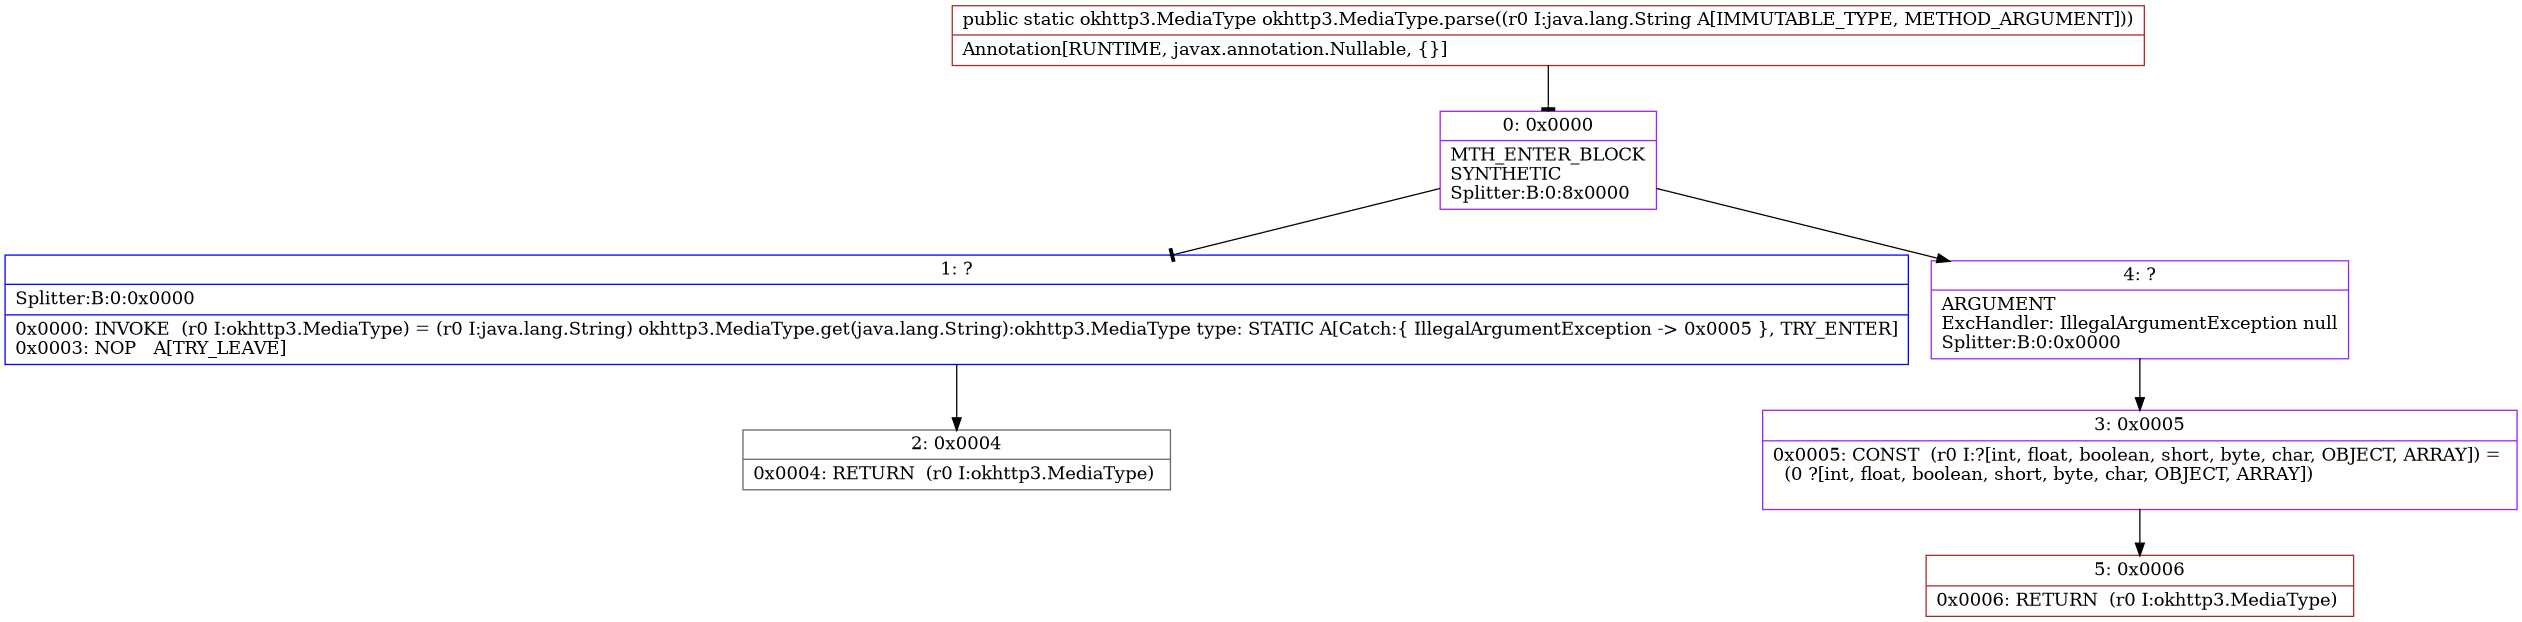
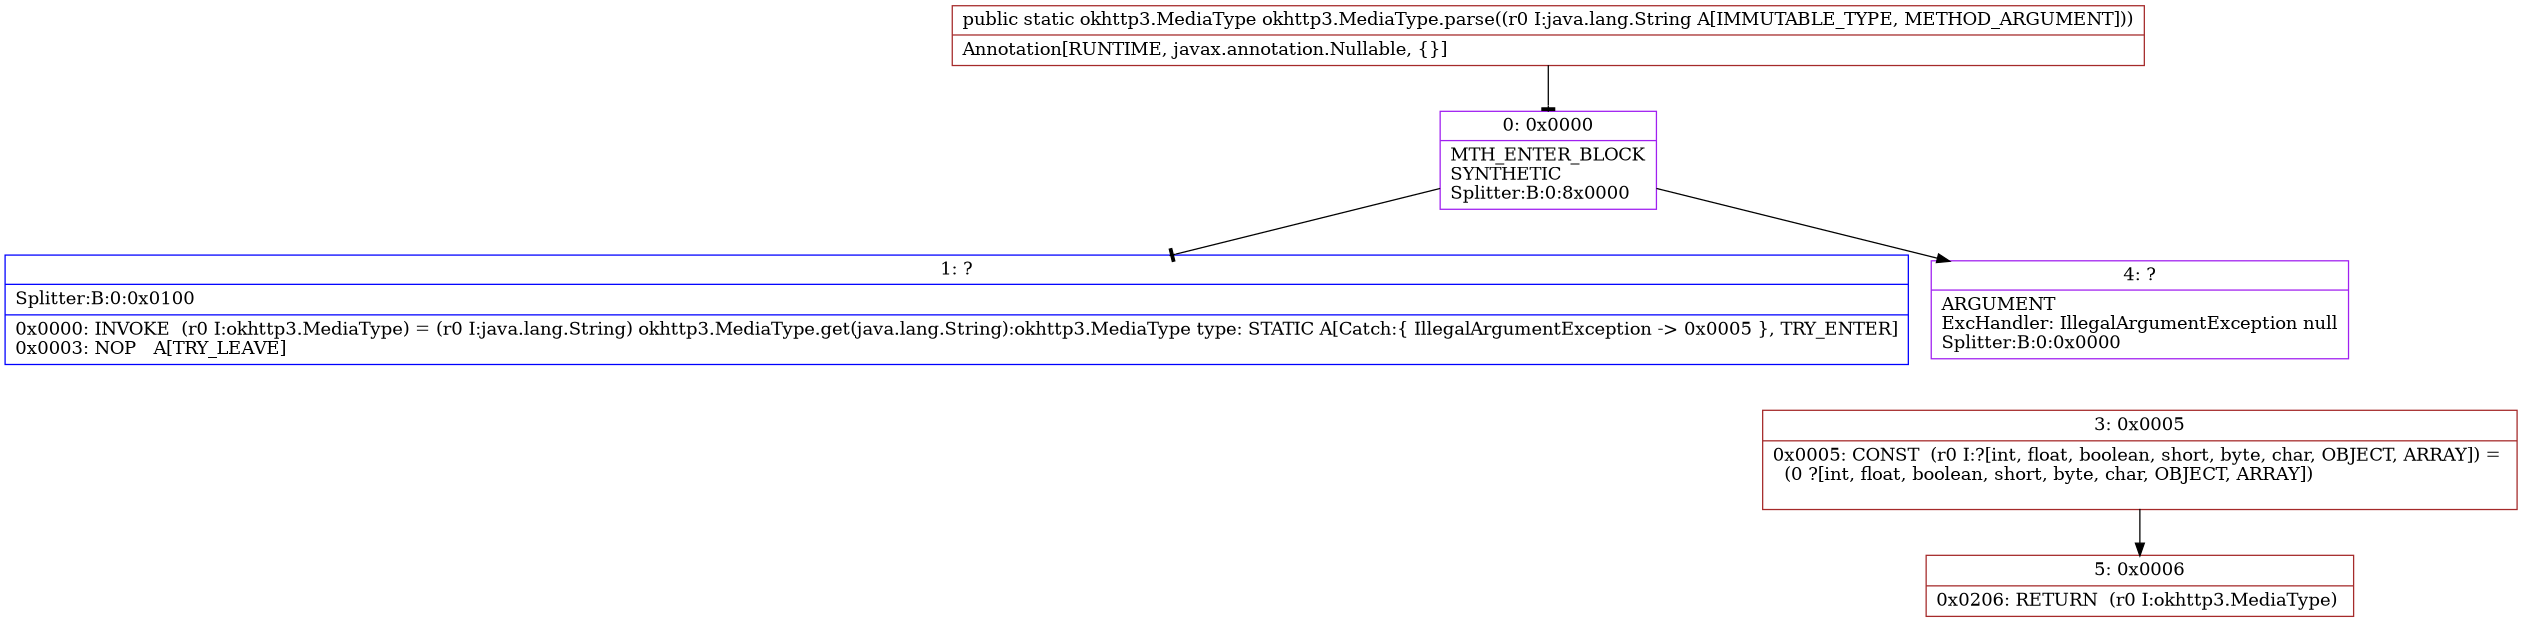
node "1: ?": text "Splitter:B:0:0x0000" -> "Splitter:B:0:0x0100"
edge "4: ?" -> "3: 0x0005": removed
node "2: 0x0004": removed
node "3: 0x0005": color purple -> brown
node "5: 0x0006": text "0x0006: RETURN  (r0 I:okhttp3.MediaType)" -> "0x0206: RETURN  (r0 I:okhttp3.MediaType)"
